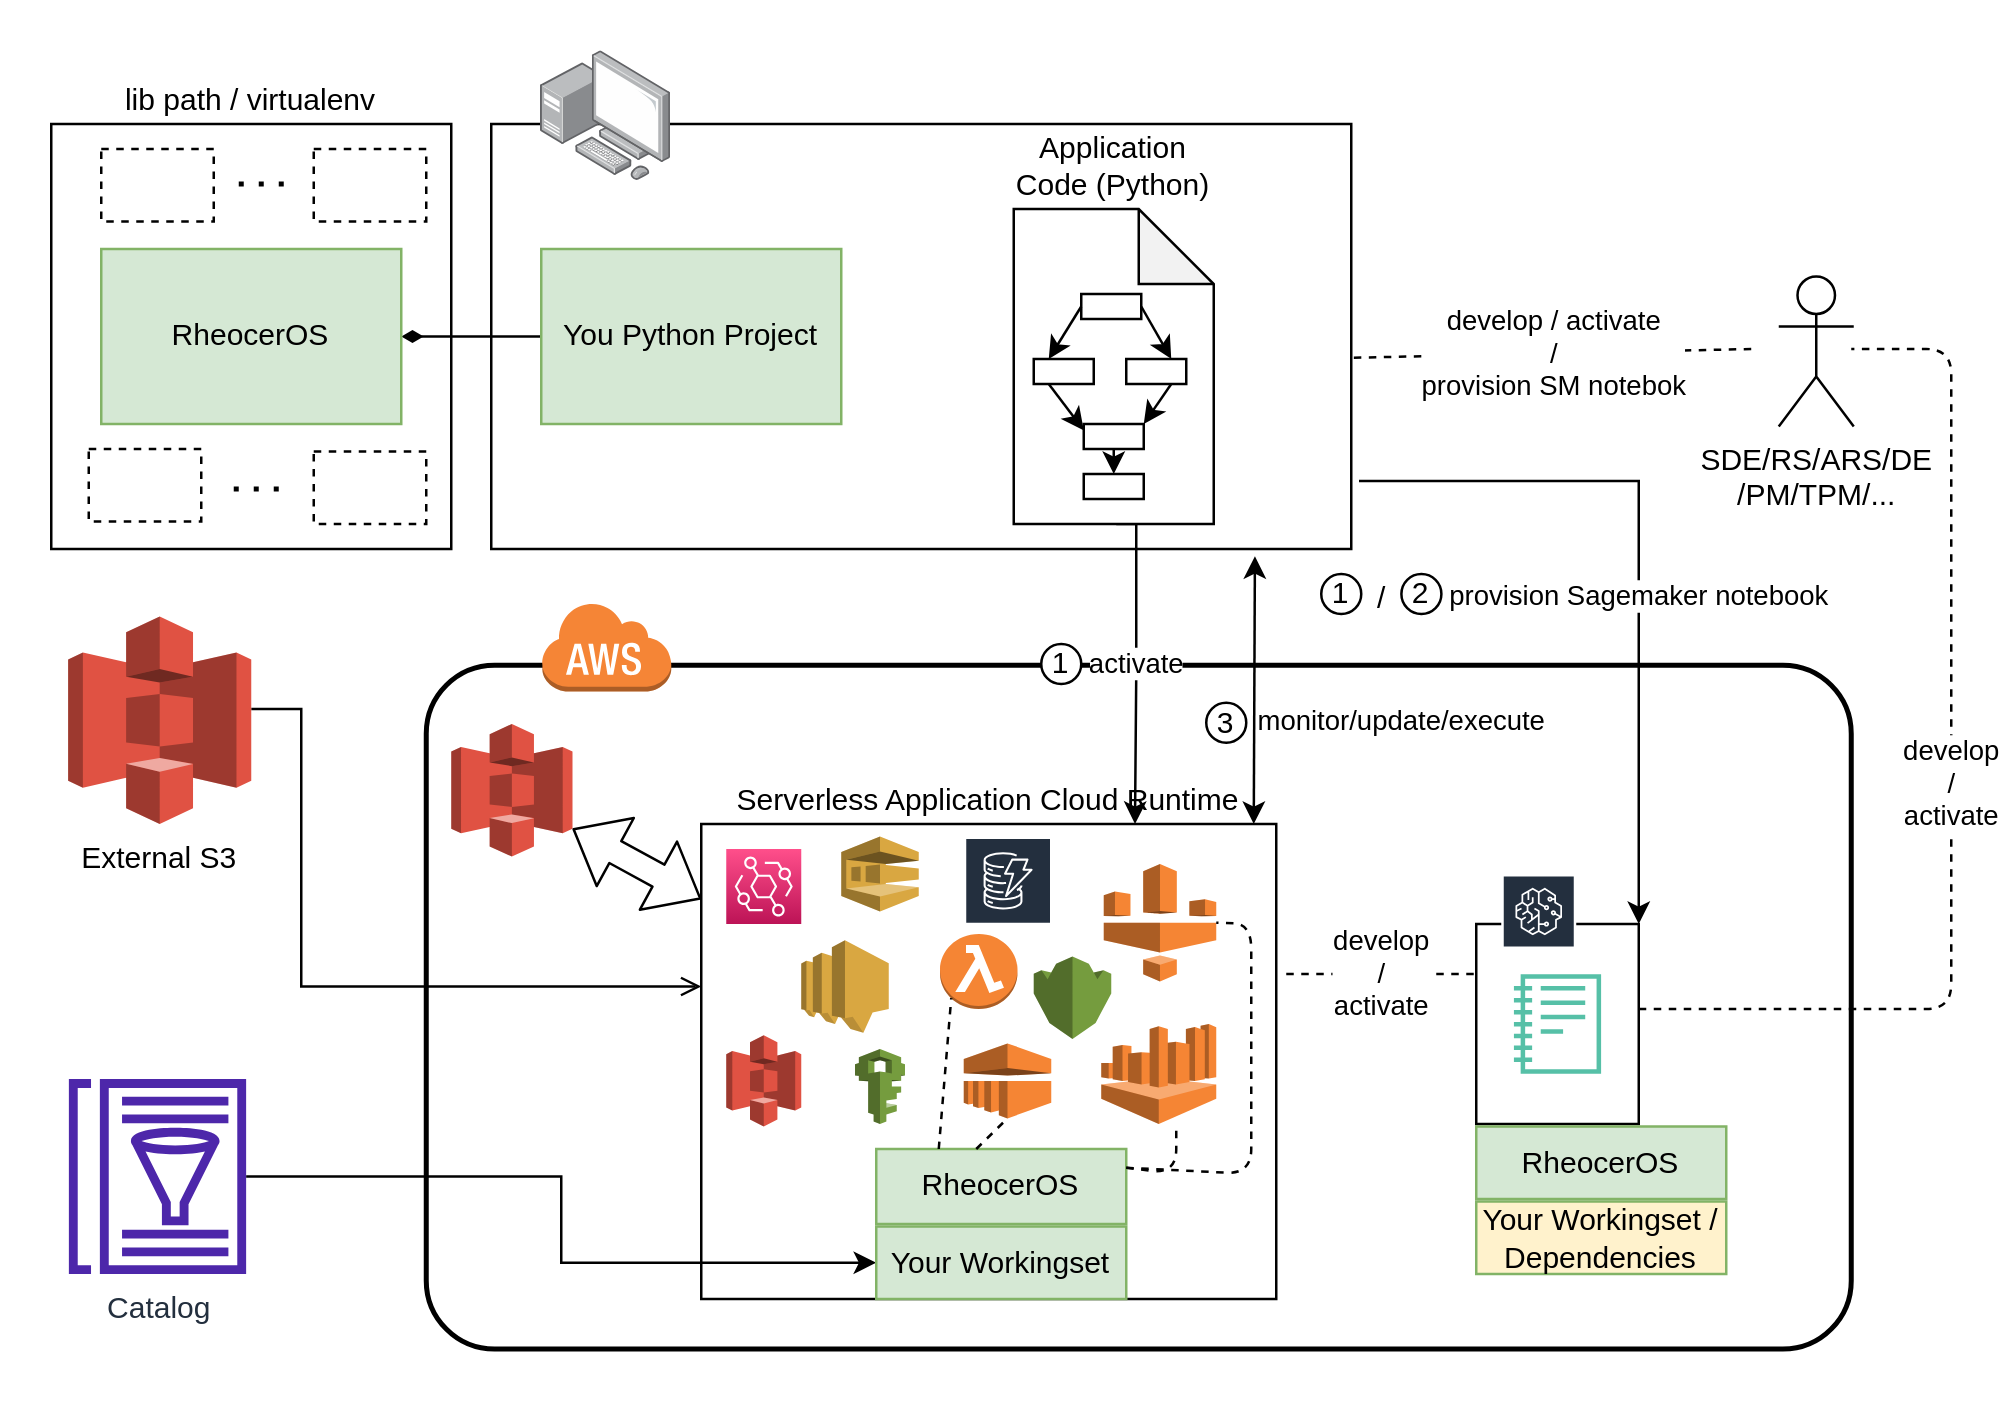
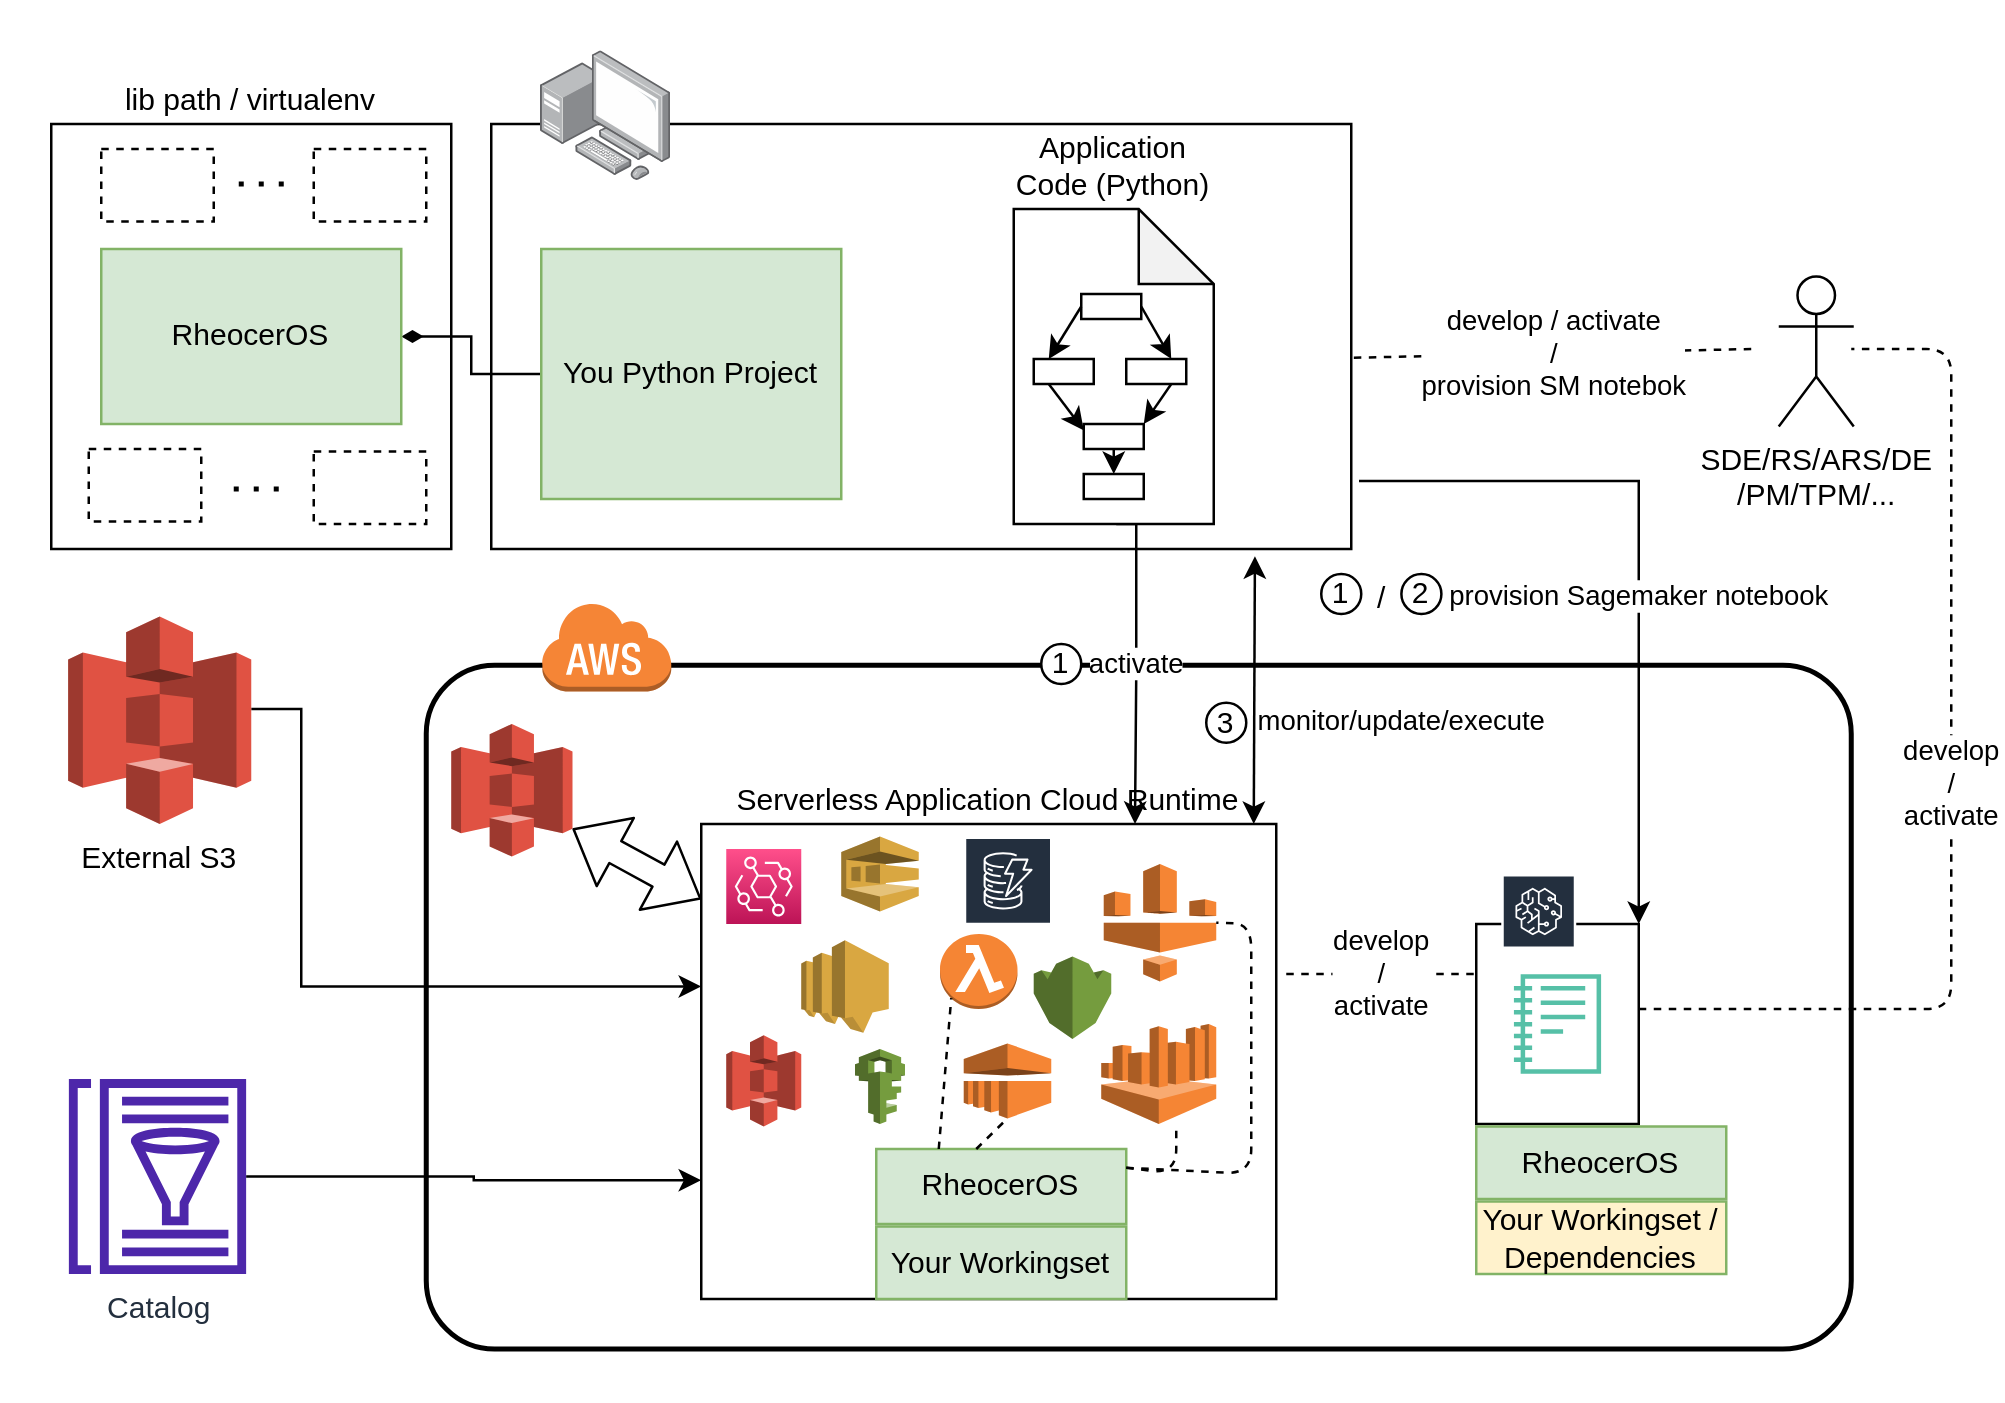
node "You Python Project": size 300x175 -> 300x250
edge "External S3" -> "Serverless Application Cloud Runtime": arrowhead open -> classic
edge "Catalog" -> "Your Workingset": now "Catalog" -> "Serverless Application Cloud Runtime"
